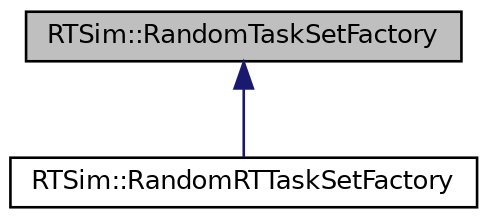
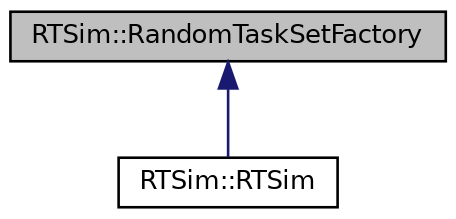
node "RTSim::RandomRTTaskSetFactory": label "RTSim::RandomRTTaskSetFactory" -> "RTSim::RTSim"
